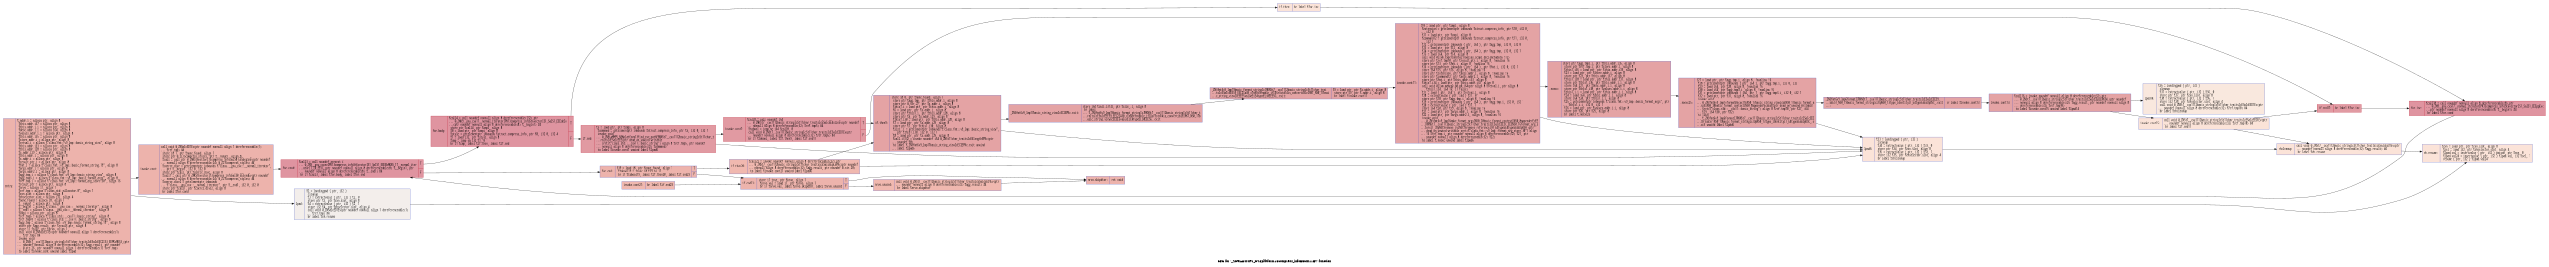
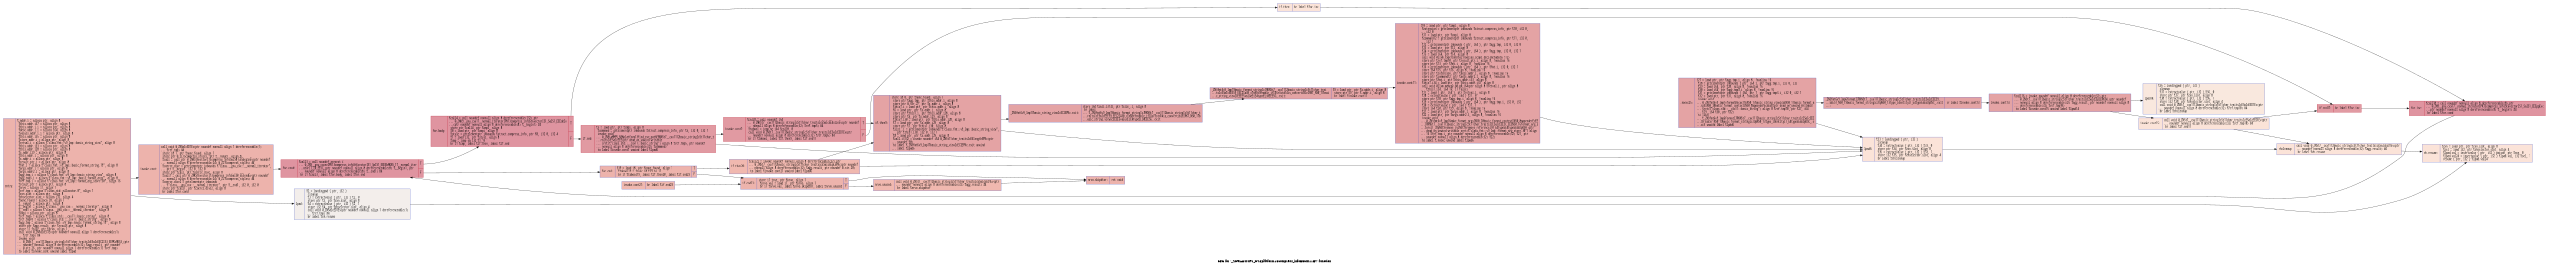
node ".noexc:": removed
